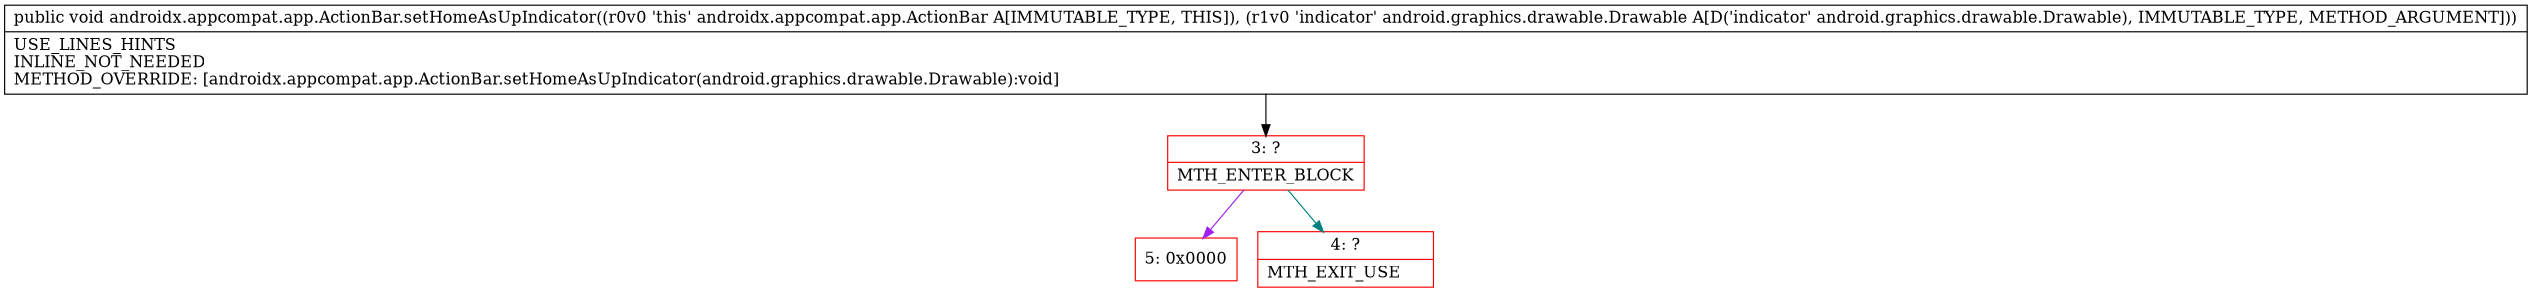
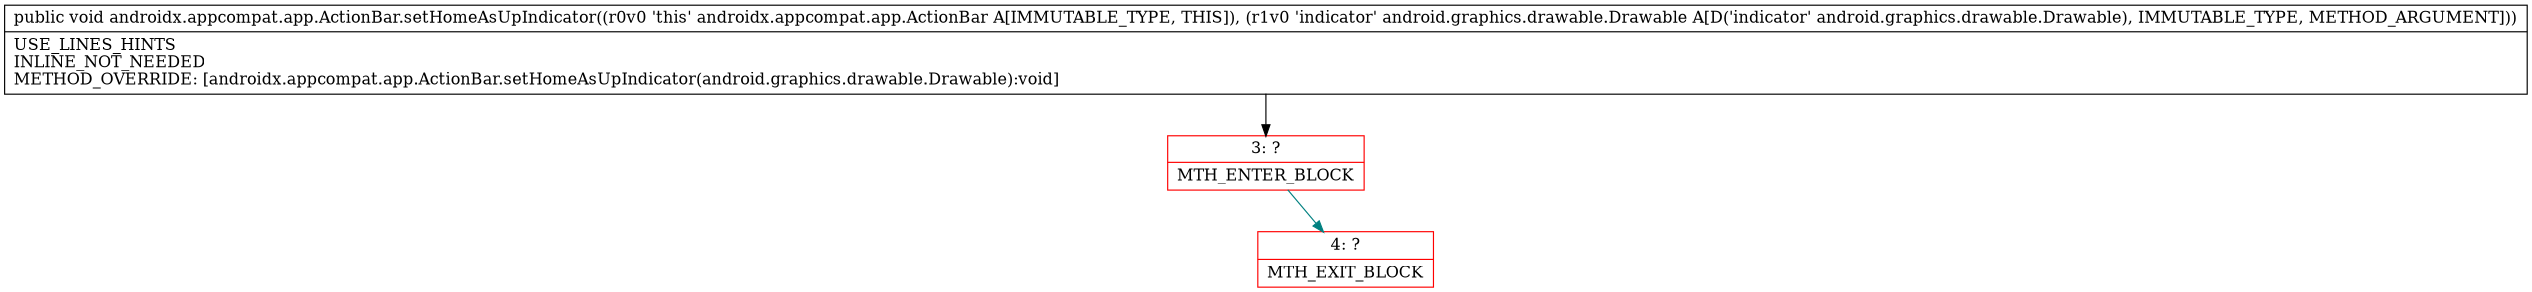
node "5: 0x0000": removed
node "4: ?": text "MTH_EXIT_USE" -> "MTH_EXIT_BLOCK"
